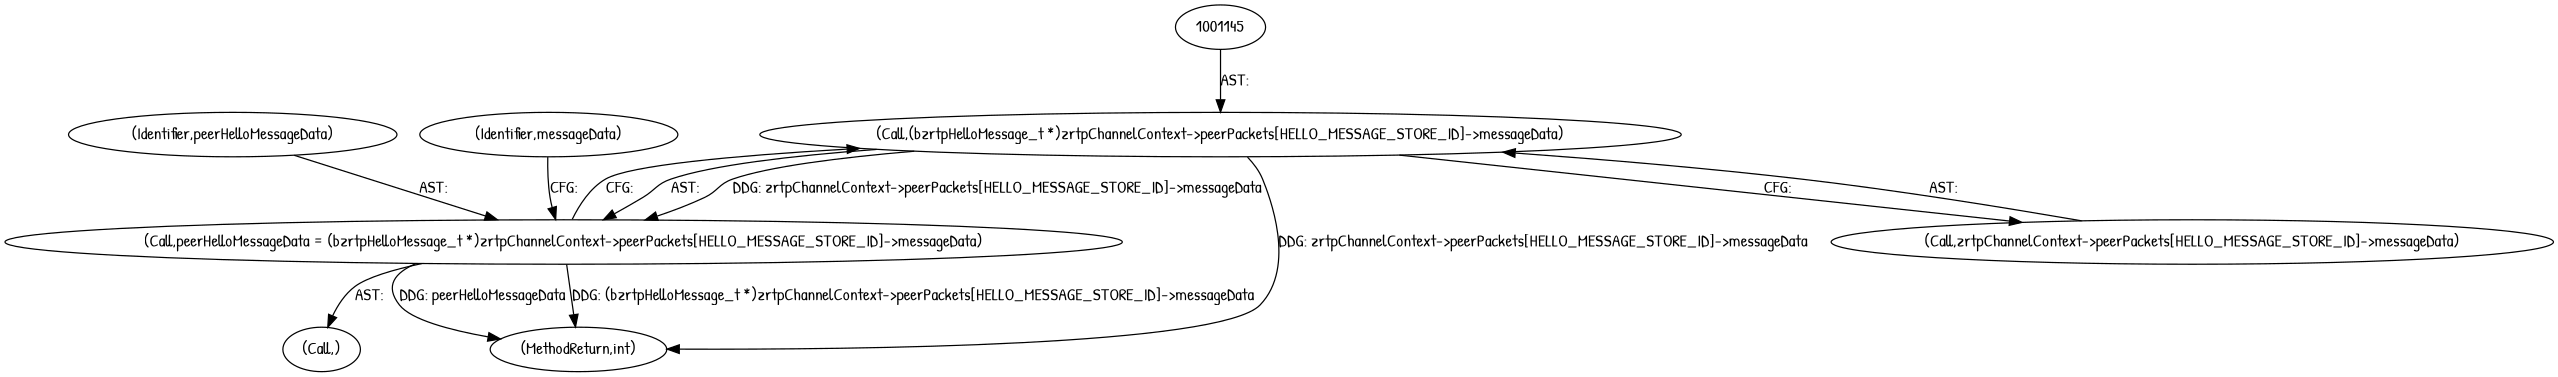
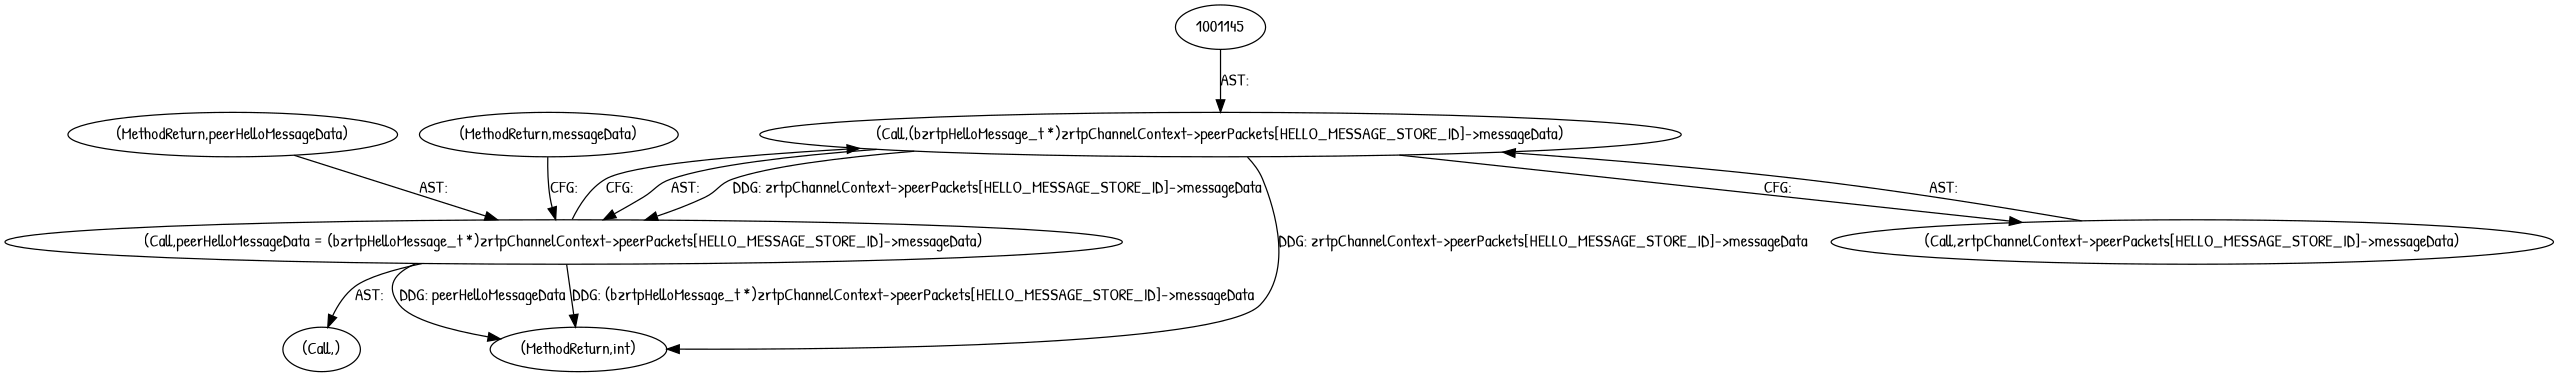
node "(Identifier,peerHelloMessageData)": label "(Identifier,peerHelloMessageData)" -> "(MethodReturn,peerHelloMessageData)"
node "(Identifier,messageData)": label "(Identifier,messageData)" -> "(MethodReturn,messageData)"
